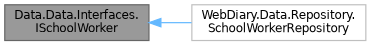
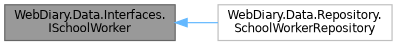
node "Data.Data.Interfaces. ISchoolWorker": label "Data.Data.Interfaces. ISchoolWorker" -> "WebDiary.Data.Interfaces. ISchoolWorker"
